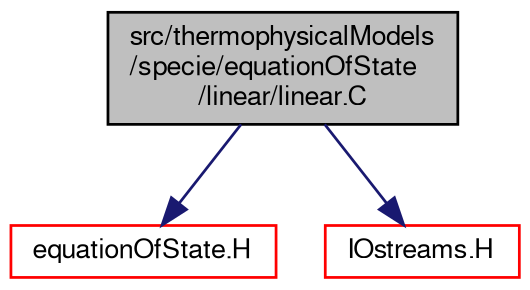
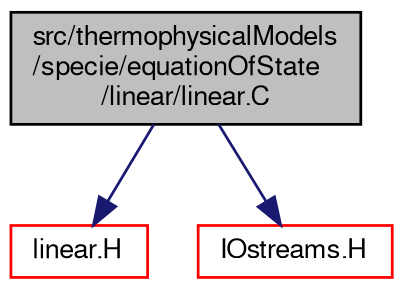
node "equationOfState.H": label "equationOfState.H" -> "linear.H"
